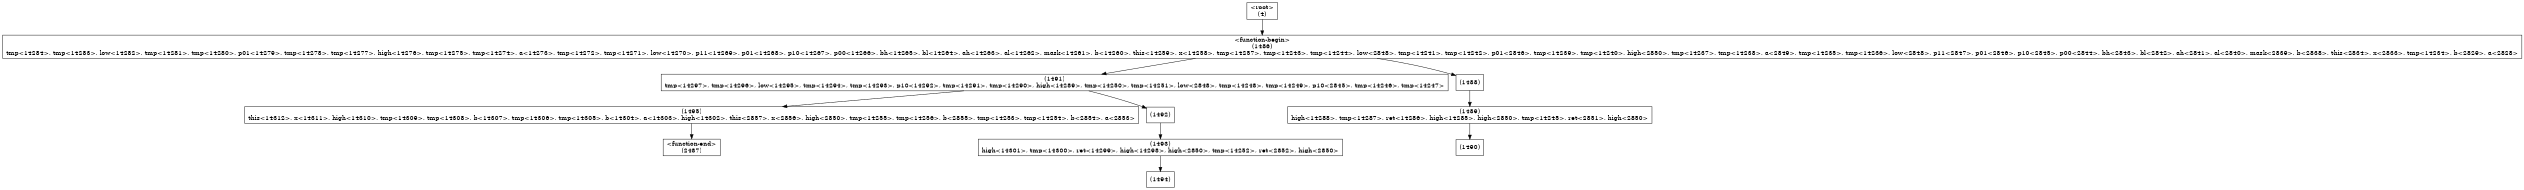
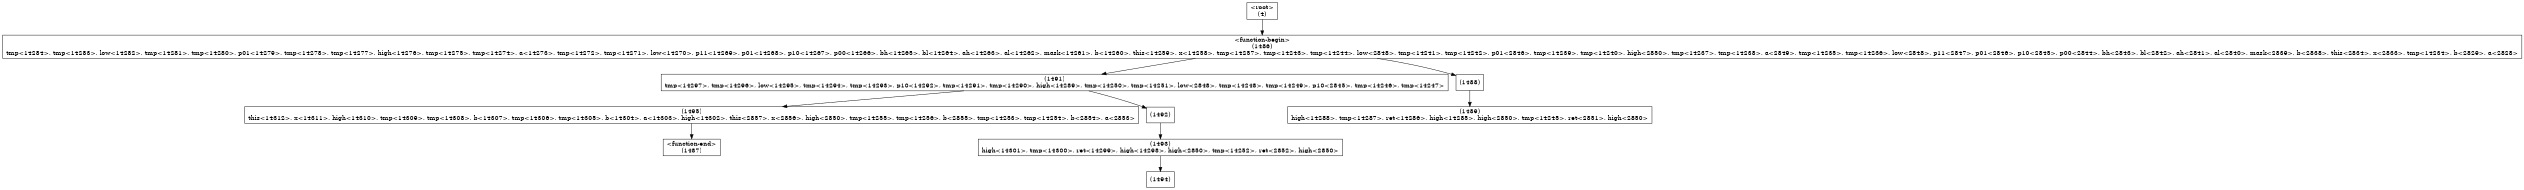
node "<function-end> (2487)": label "<function-end> (2487)" -> "<function-end> (1487)"
node "(1490)": removed
